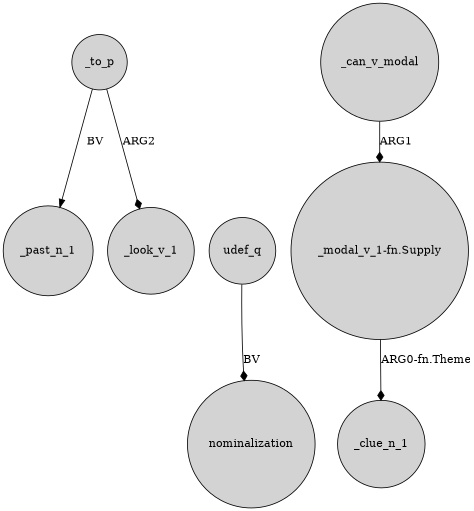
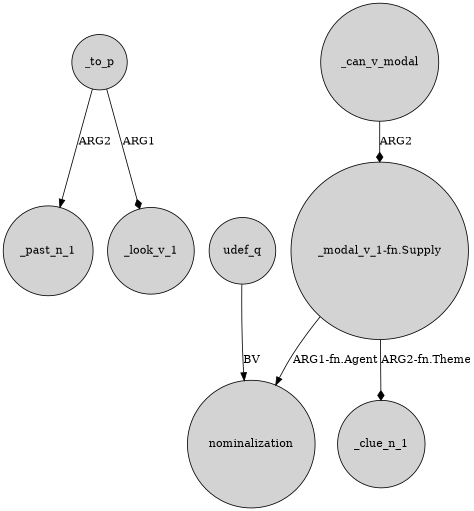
edge "_to_p" -> "_past_n_1": label "BV" -> "ARG2"
edge "_to_p" -> "_look_v_1": label "ARG2" -> "ARG1"
edge "_can_v_modal" -> "_modal_v_1-fn.Supply": label "ARG1" -> "ARG2"
edge "udef_q" -> "nominalization": arrowhead diamond -> normal
edge "_modal_v_1-fn.Supply" -> "nominalization": added, label "ARG1-fn.Agent"
edge "_modal_v_1-fn.Supply" -> "_clue_n_1": label "ARG0-fn.Theme" -> "ARG2-fn.Theme"
